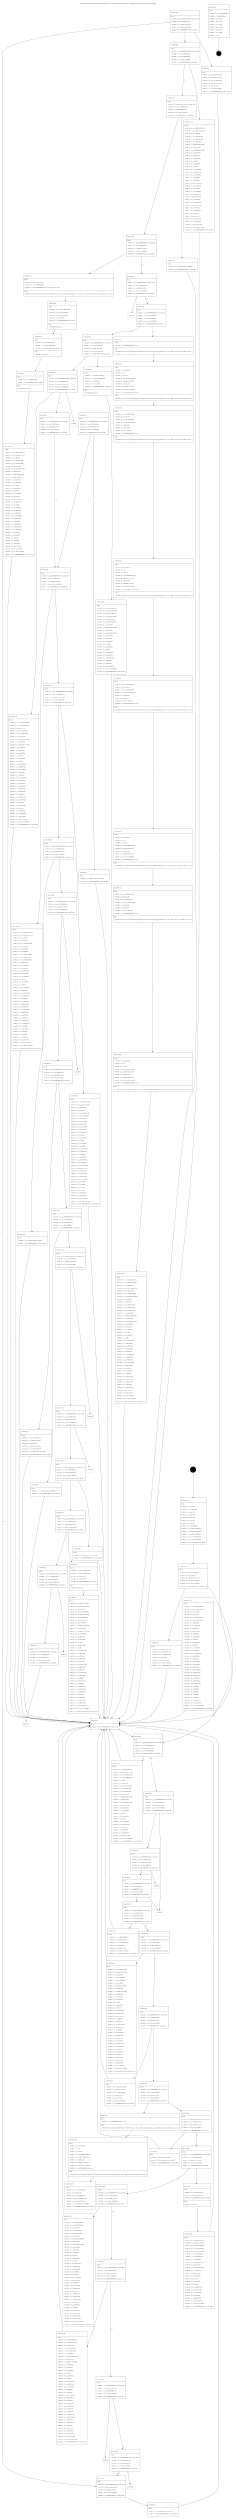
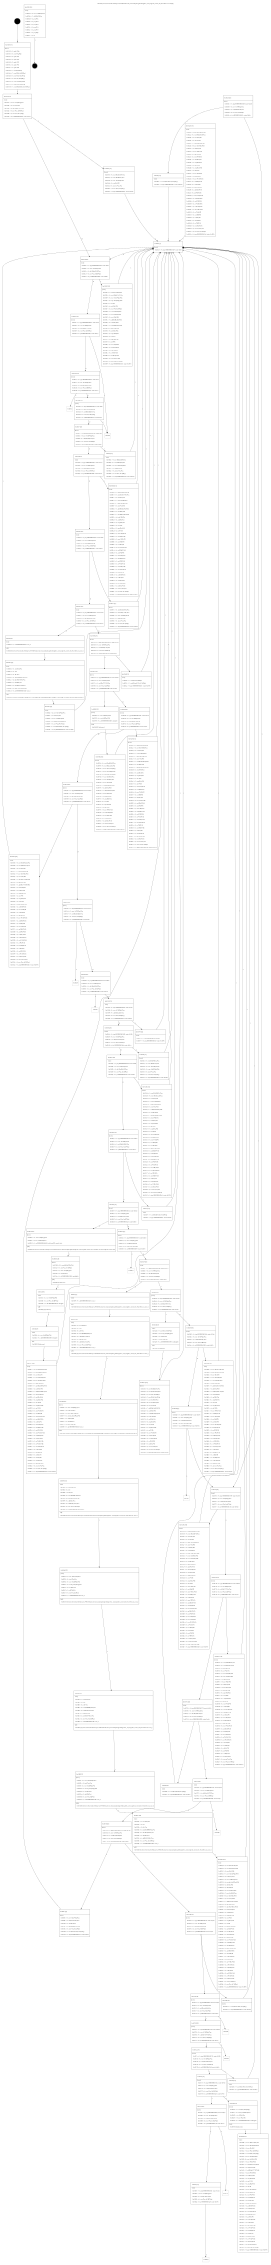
edge "0x4016b9 [25]" -> "0x4024a2": now "0x4016d2 [25]" -> "0x4024a2"
edge "0x40160a [25]" -> "0x4015f1 [25]": reversed
